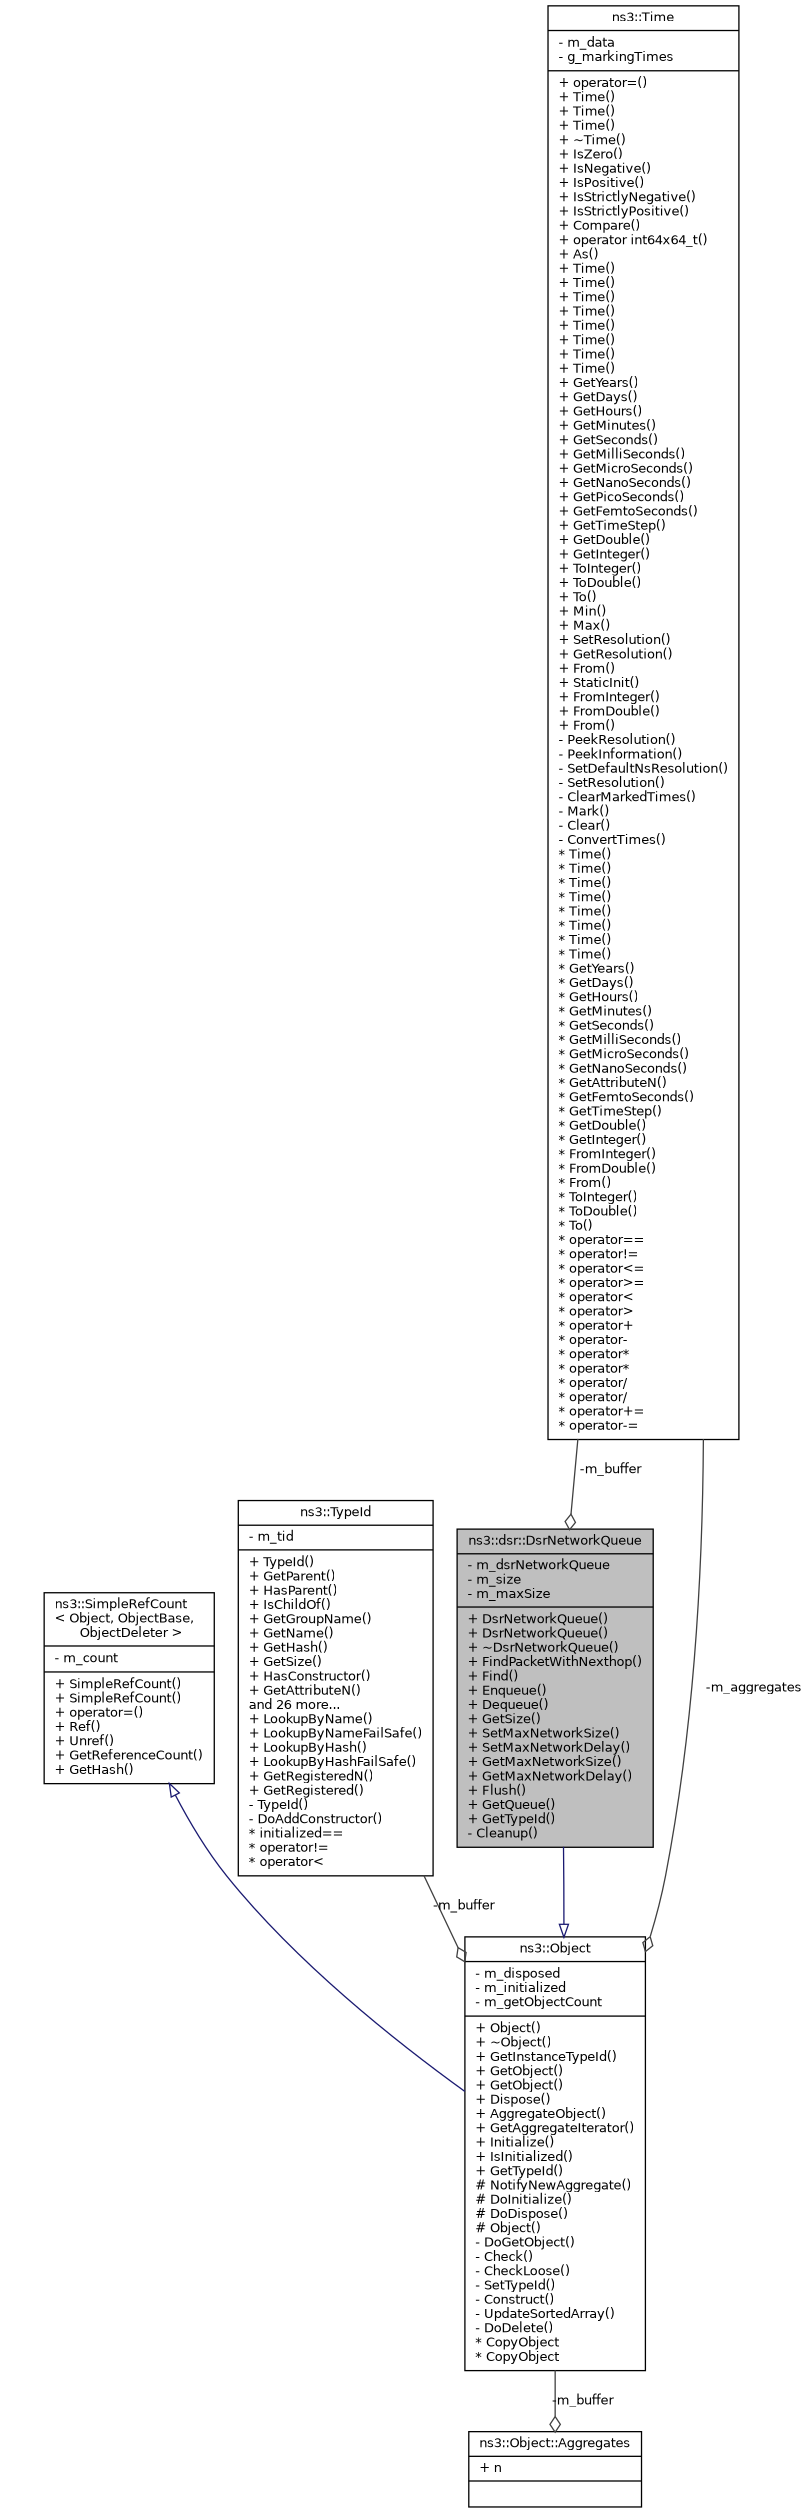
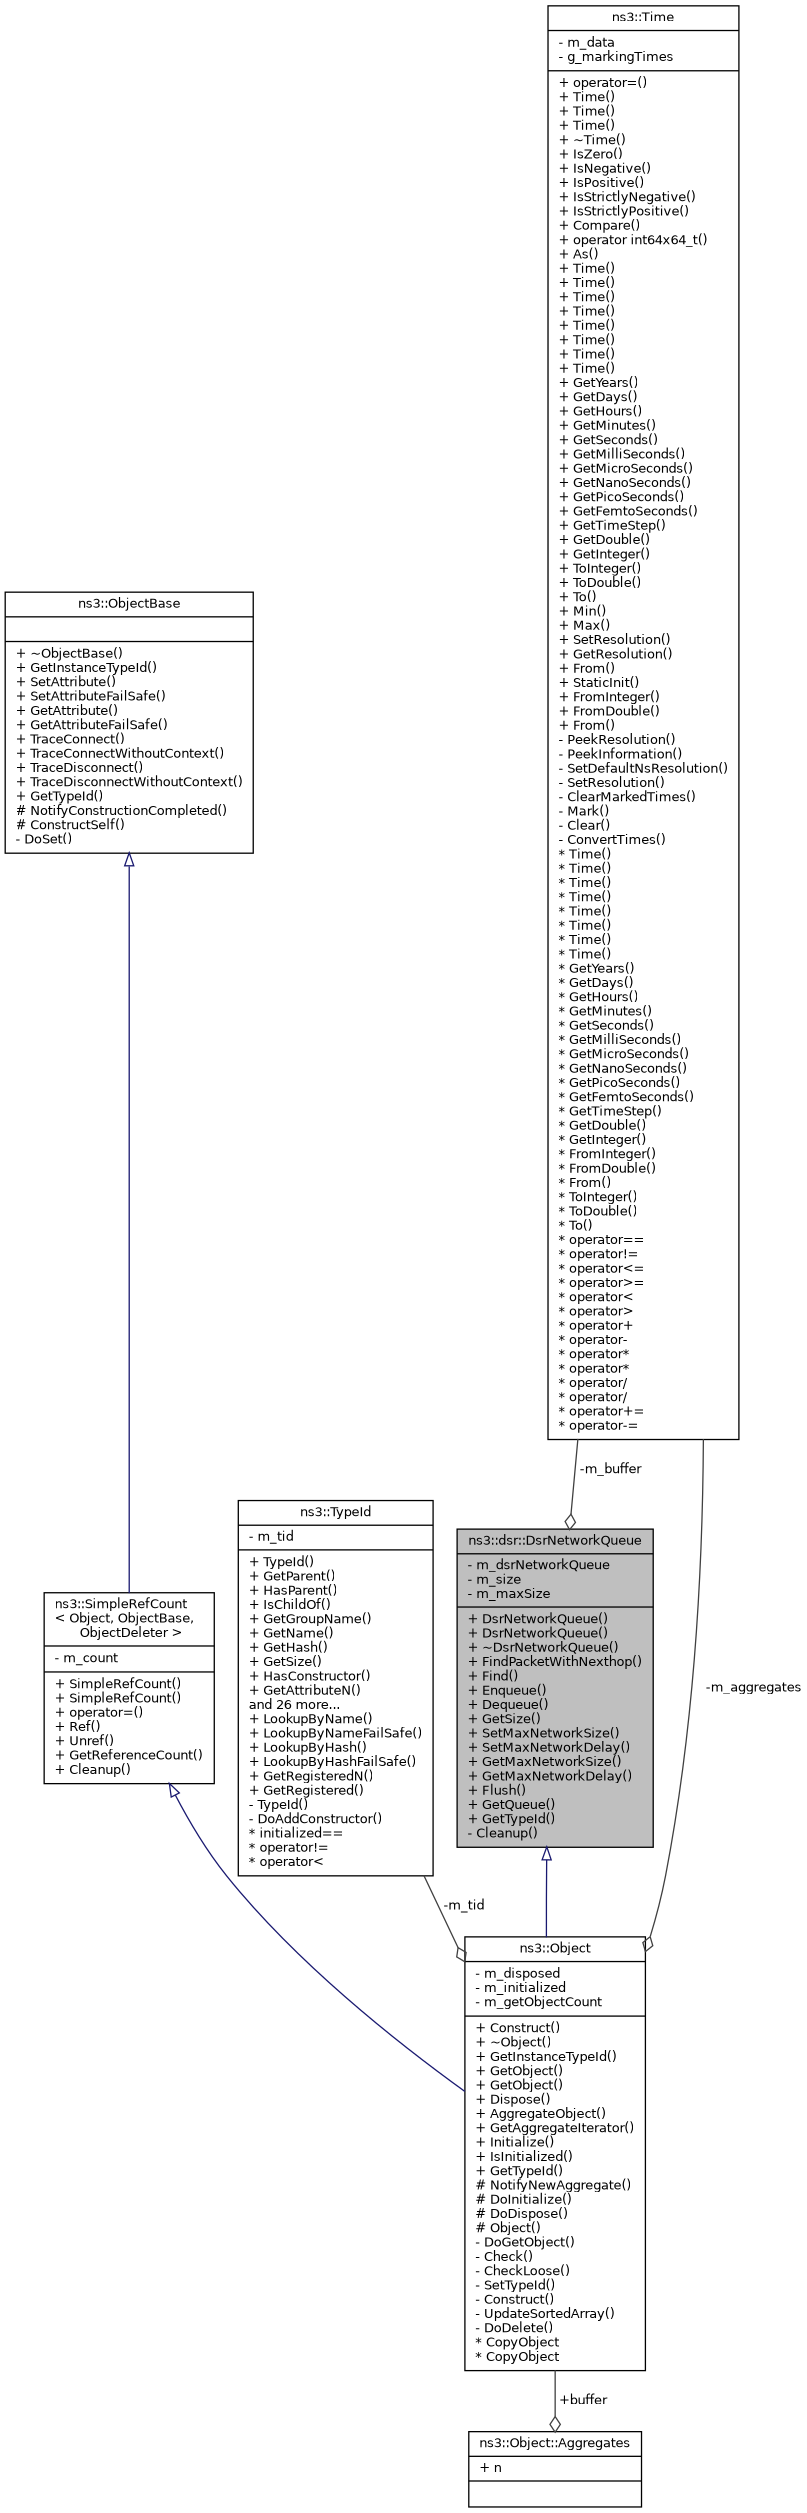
node "ns3::ObjectBase": added
node "ns3::Time": text "* GetAttributeN()" -> "* GetPicoSeconds()"
node "ns3::SimpleRefCount": text "+ GetHash()" -> "+ Cleanup()"
edge "ns3::dsr::DsrNetworkQueue" -> "ns3::Object": reversed
edge "ns3::TypeId" -> "ns3::Object": label " -m_buffer" -> " -m_tid"
node "ns3::Object": text "+ Object()" -> "+ Construct()"
edge "ns3::Object" -> "ns3::Object::Aggregates": label " -m_buffer" -> " +buffer"
